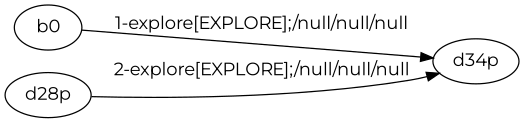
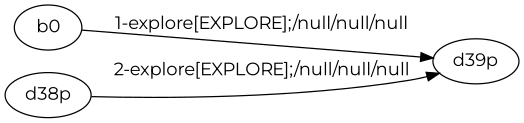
node "d34p": label "d34p" -> "d39p"
node "d28p": label "d28p" -> "d38p"
